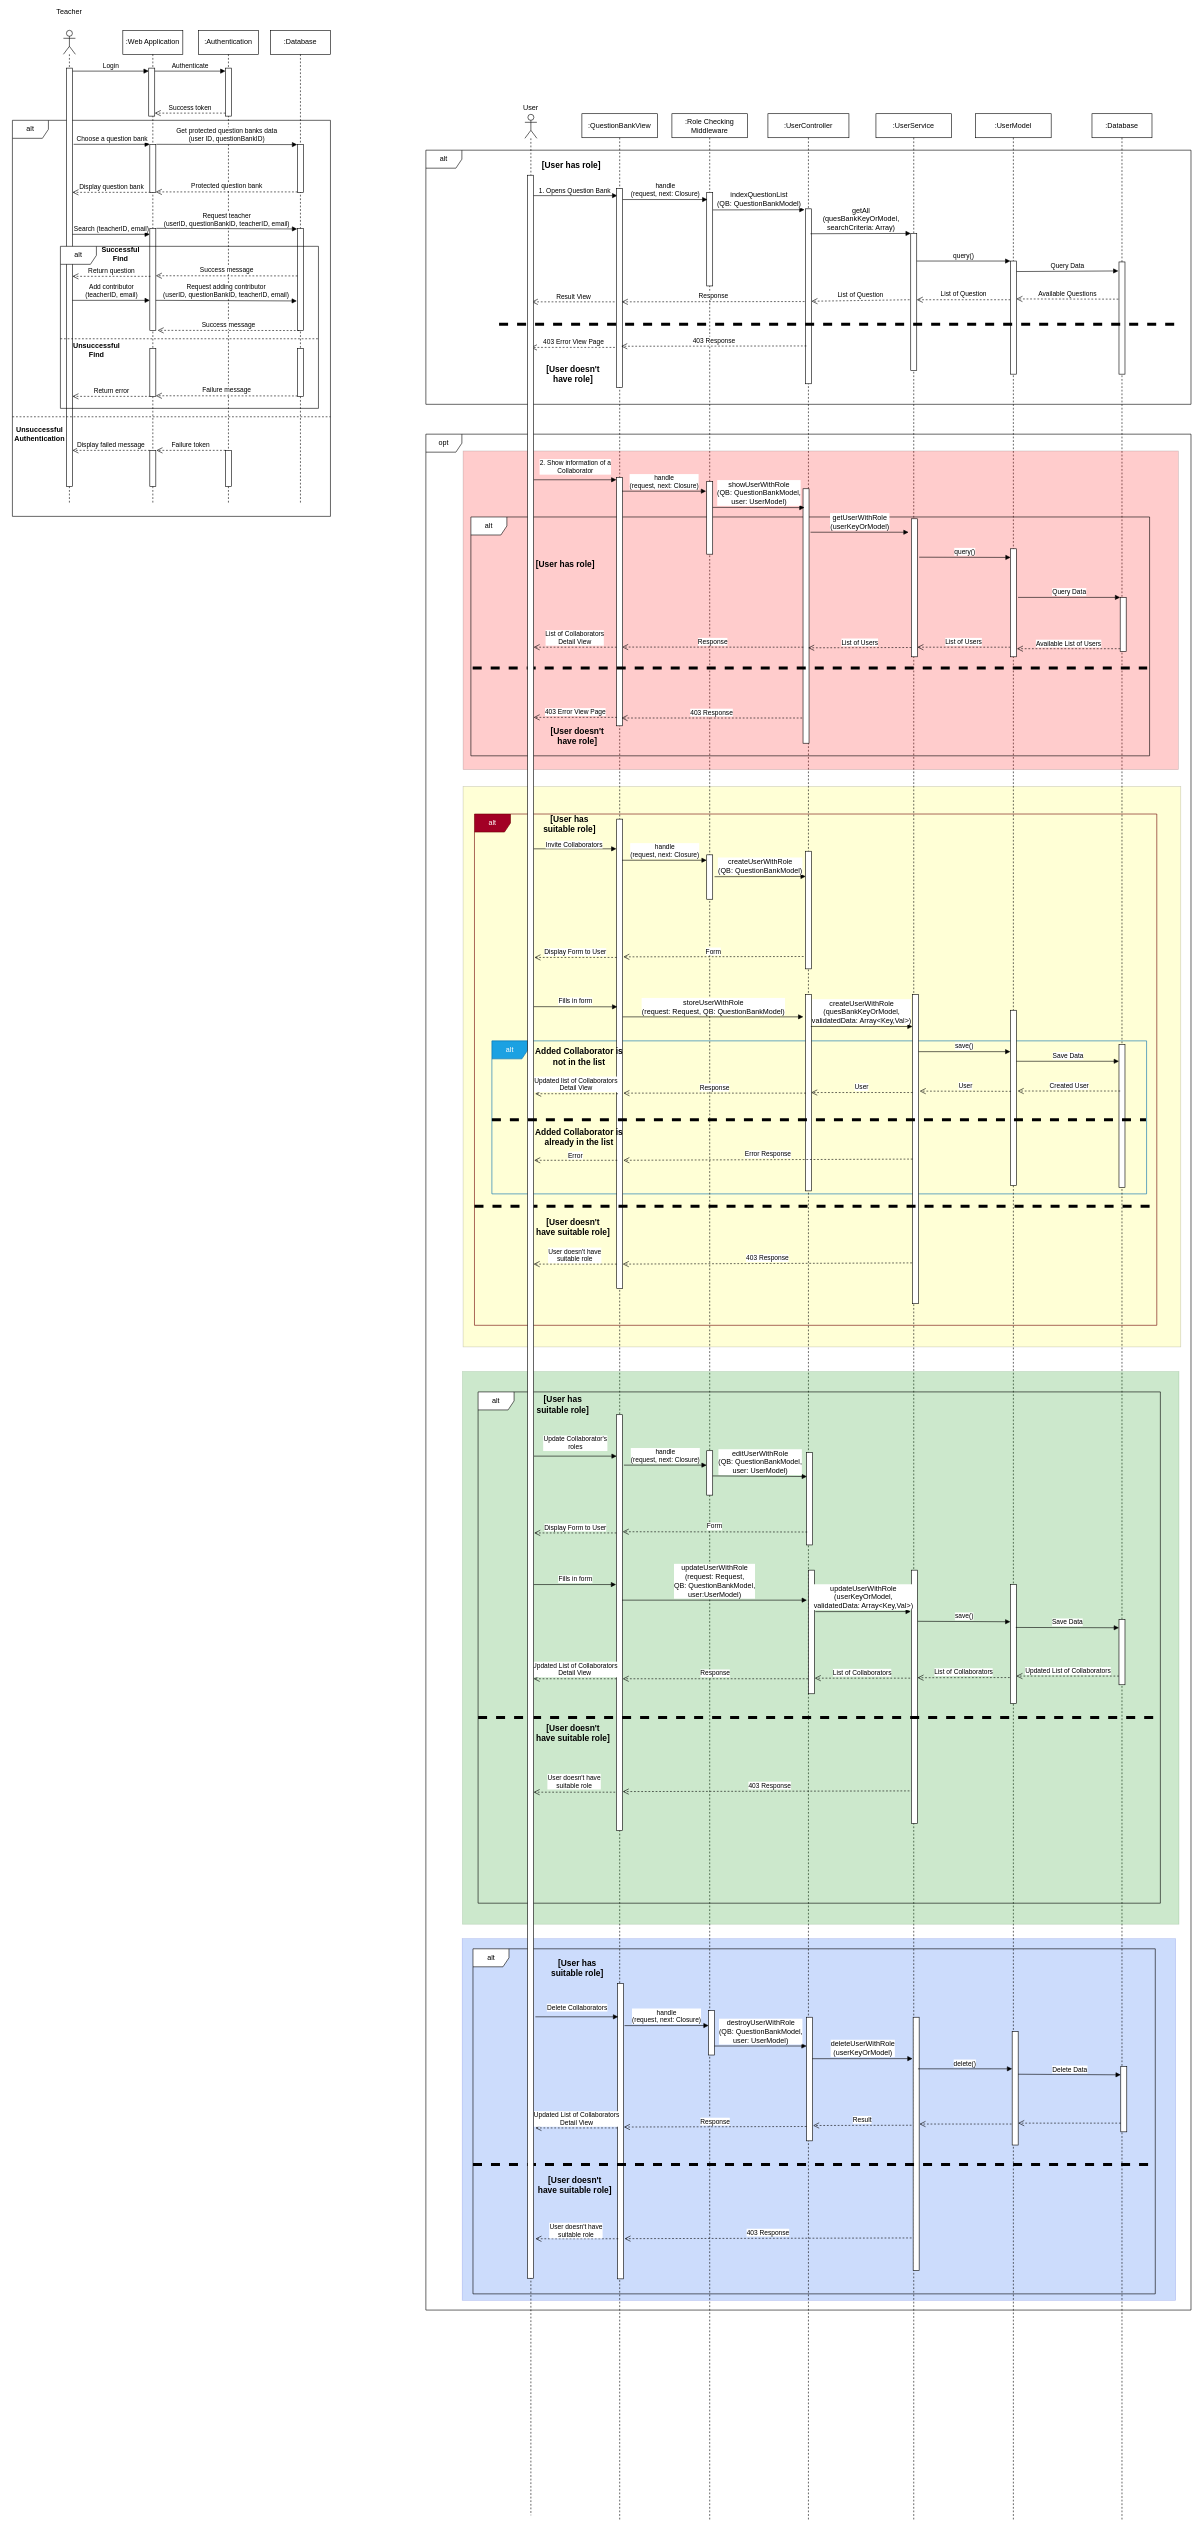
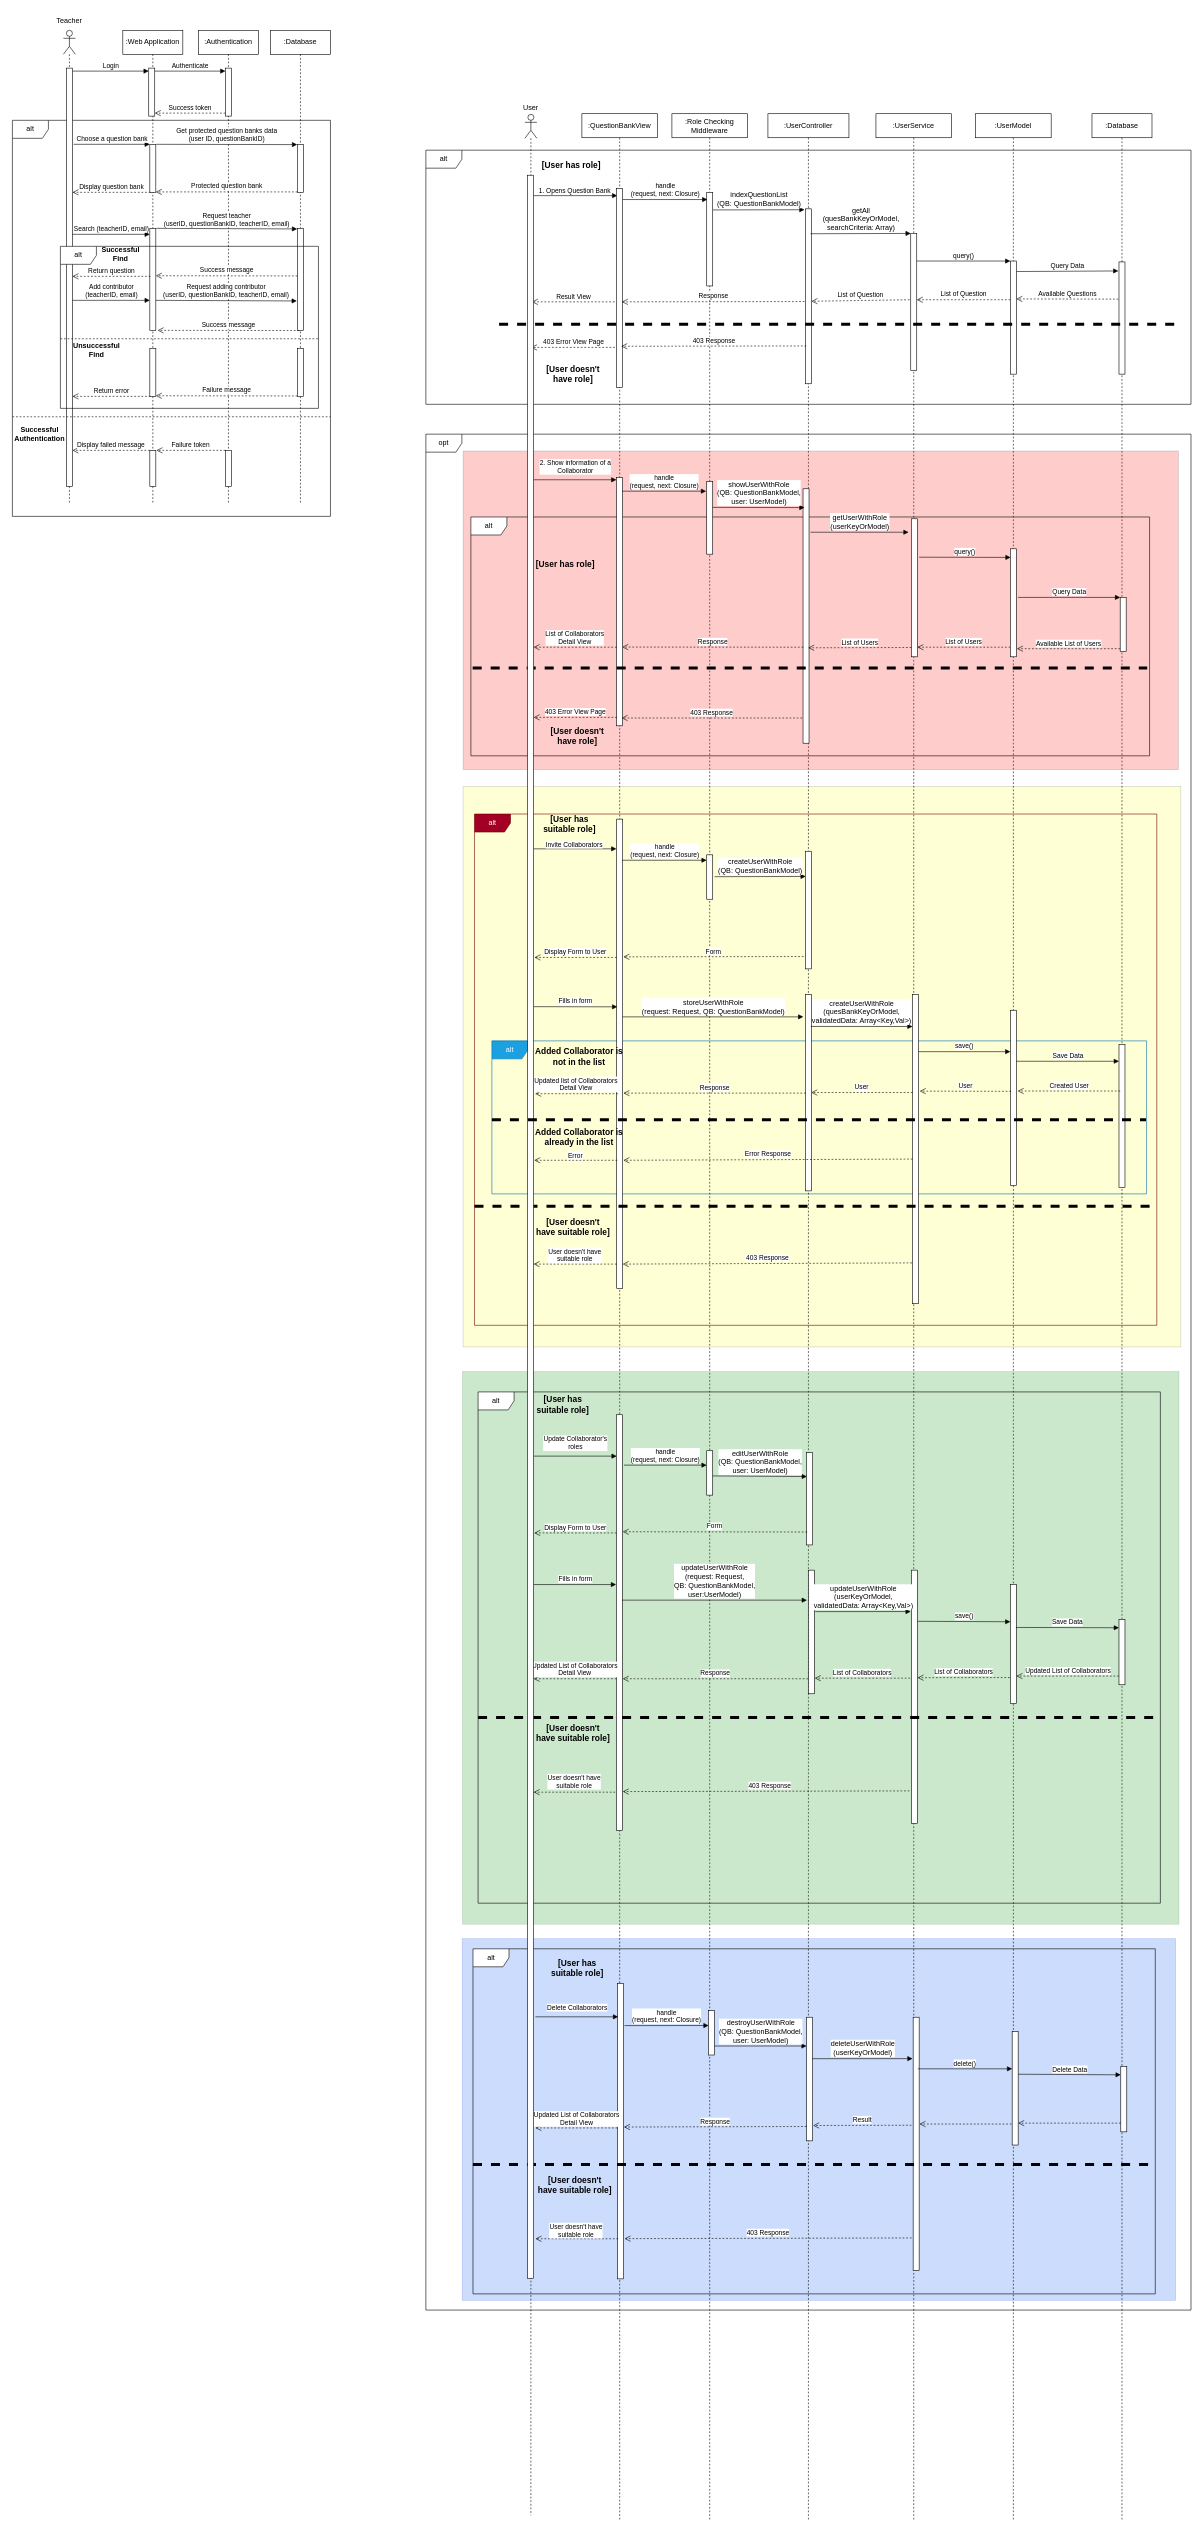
node "Teacher": moved (69, 12) -> (69, 21)
node "Unsuccessful Authentication": label "Unsuccessful Authentication" -> "Successful Authentication"
